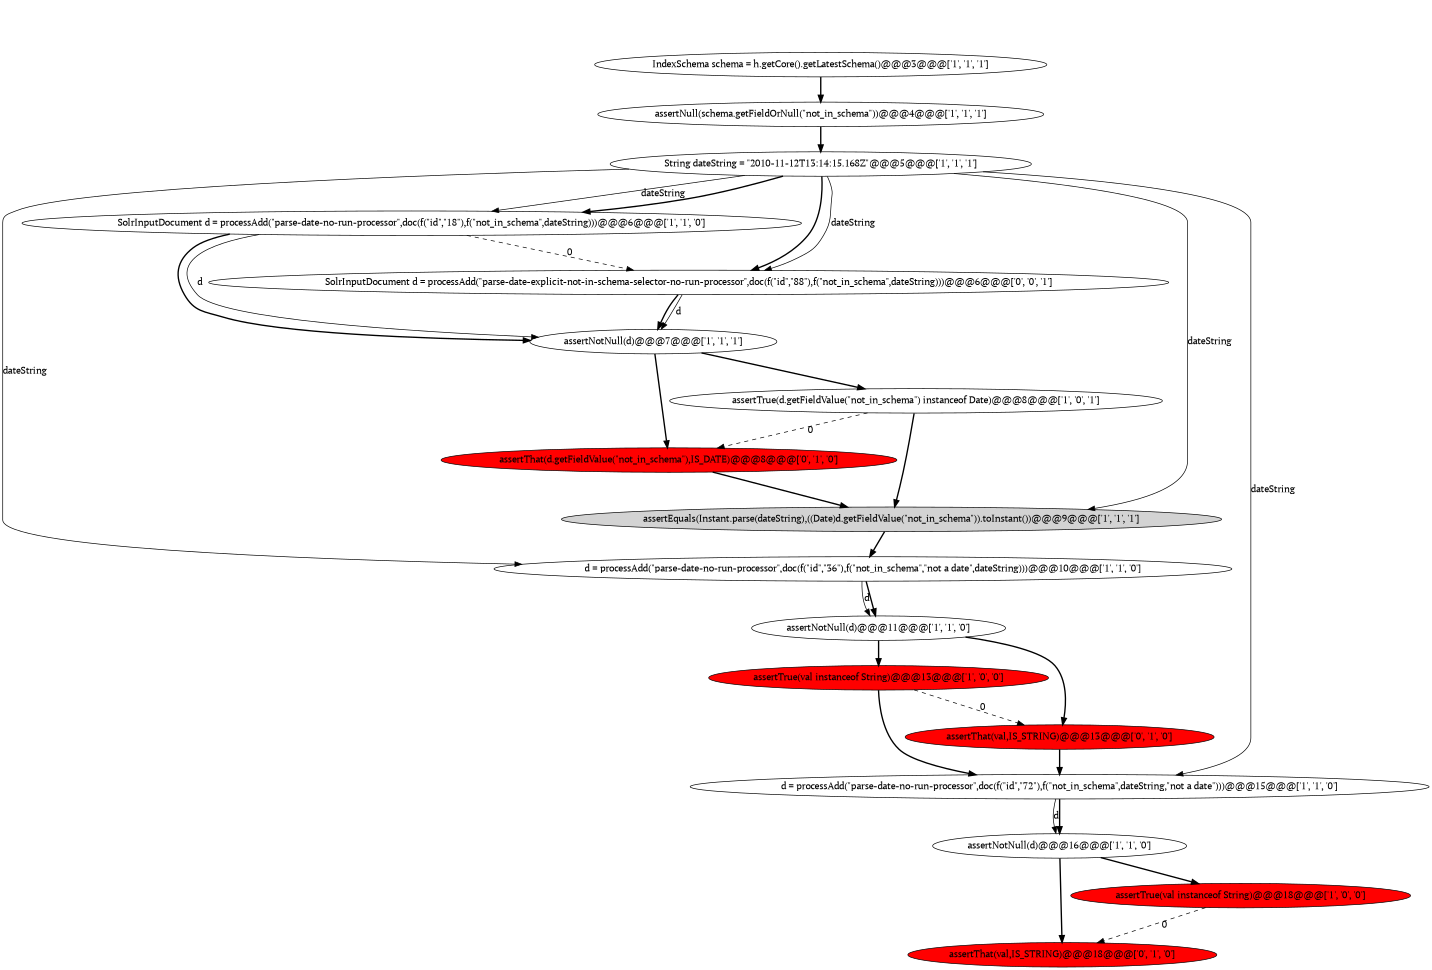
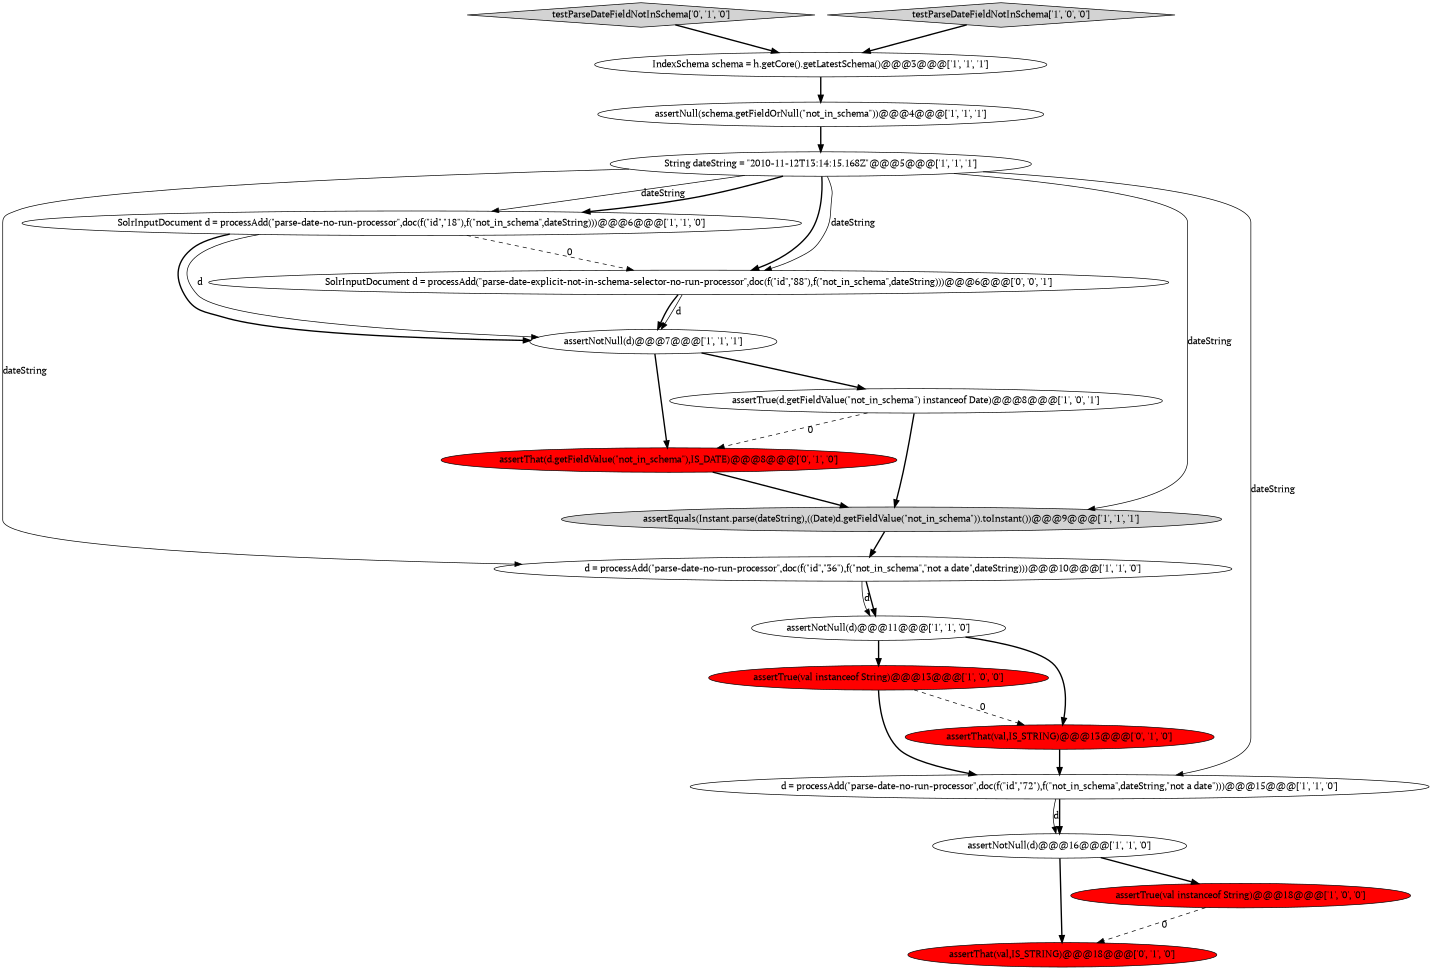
node "testParseDateFieldNotInSchema['0', '1', '0']": added
node "testParseDateFieldNotInSchema['1', '0', '0']": added
